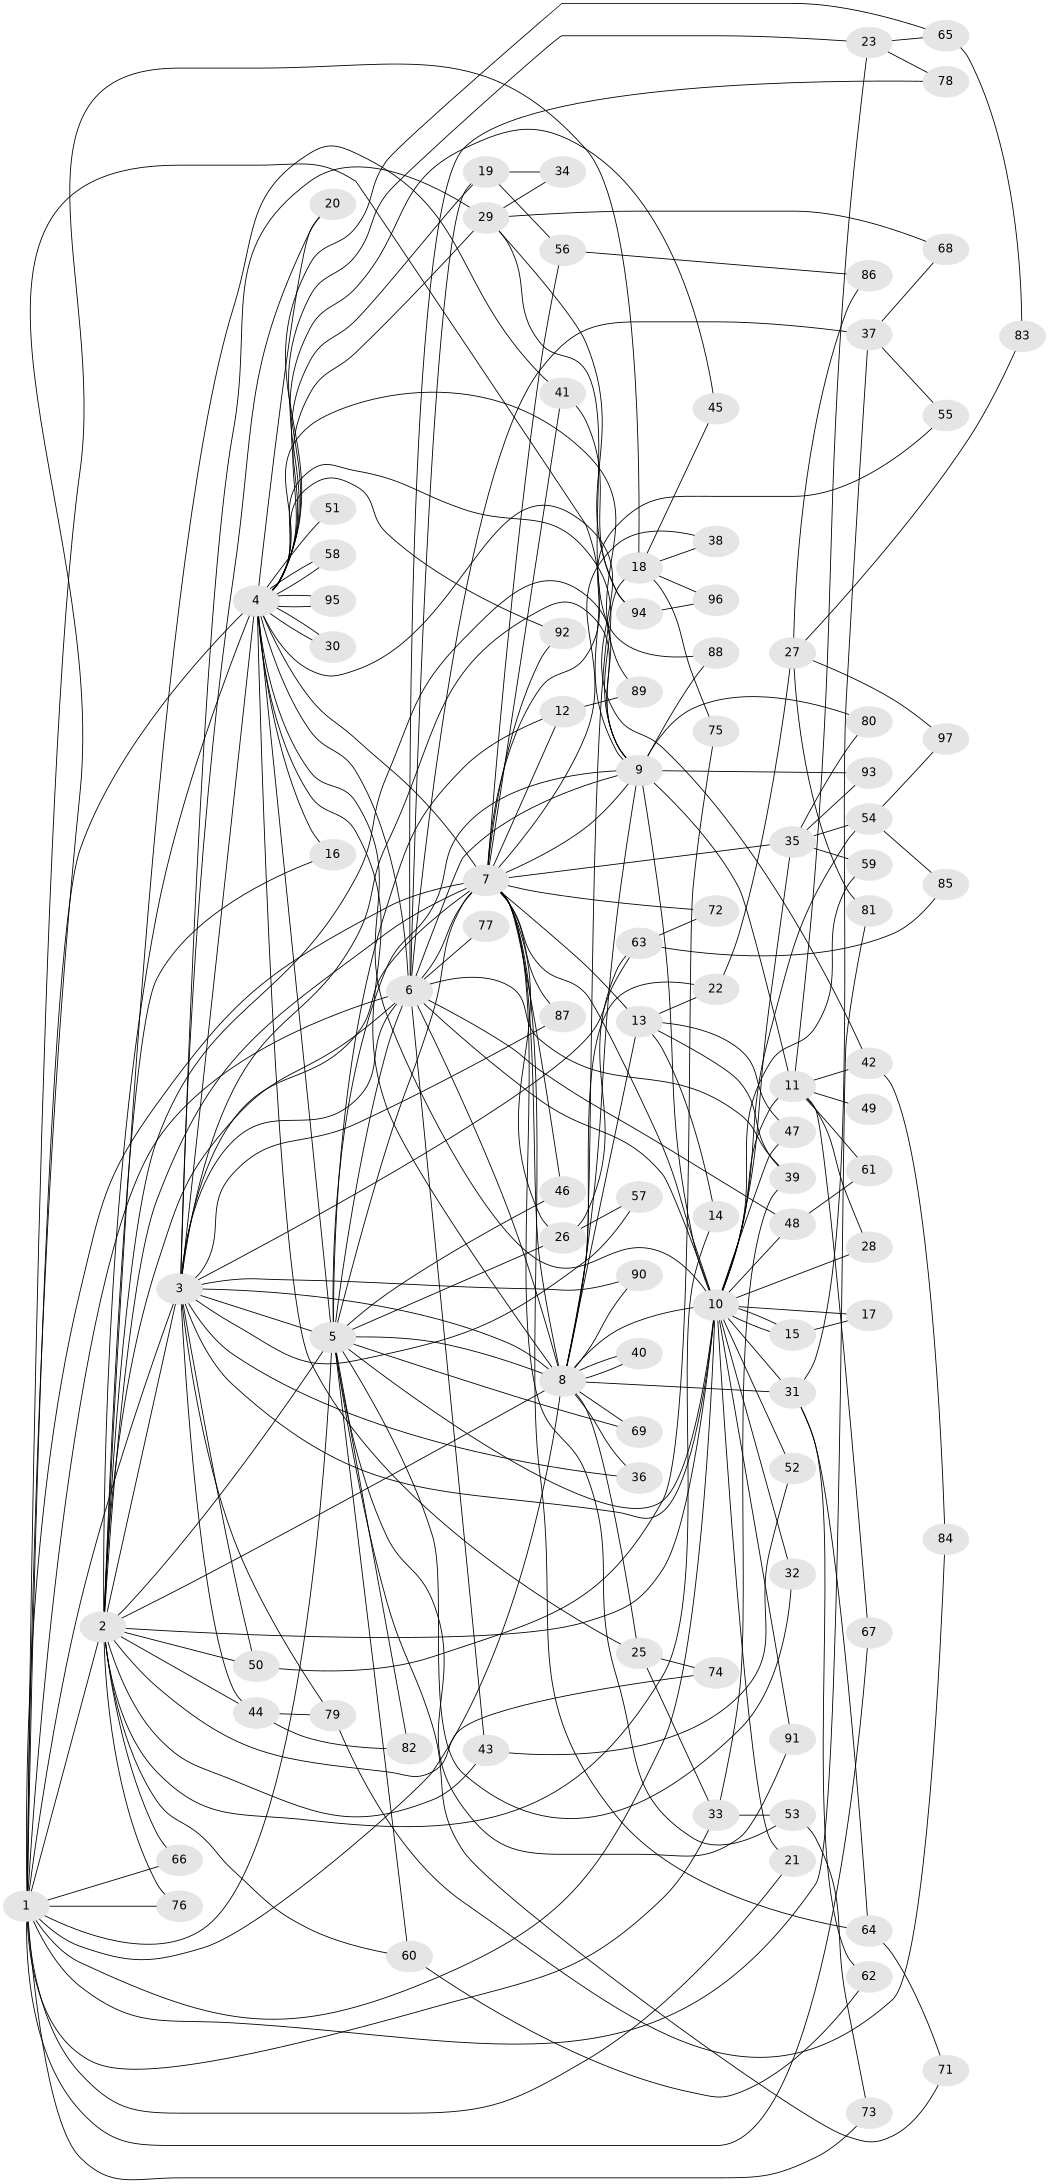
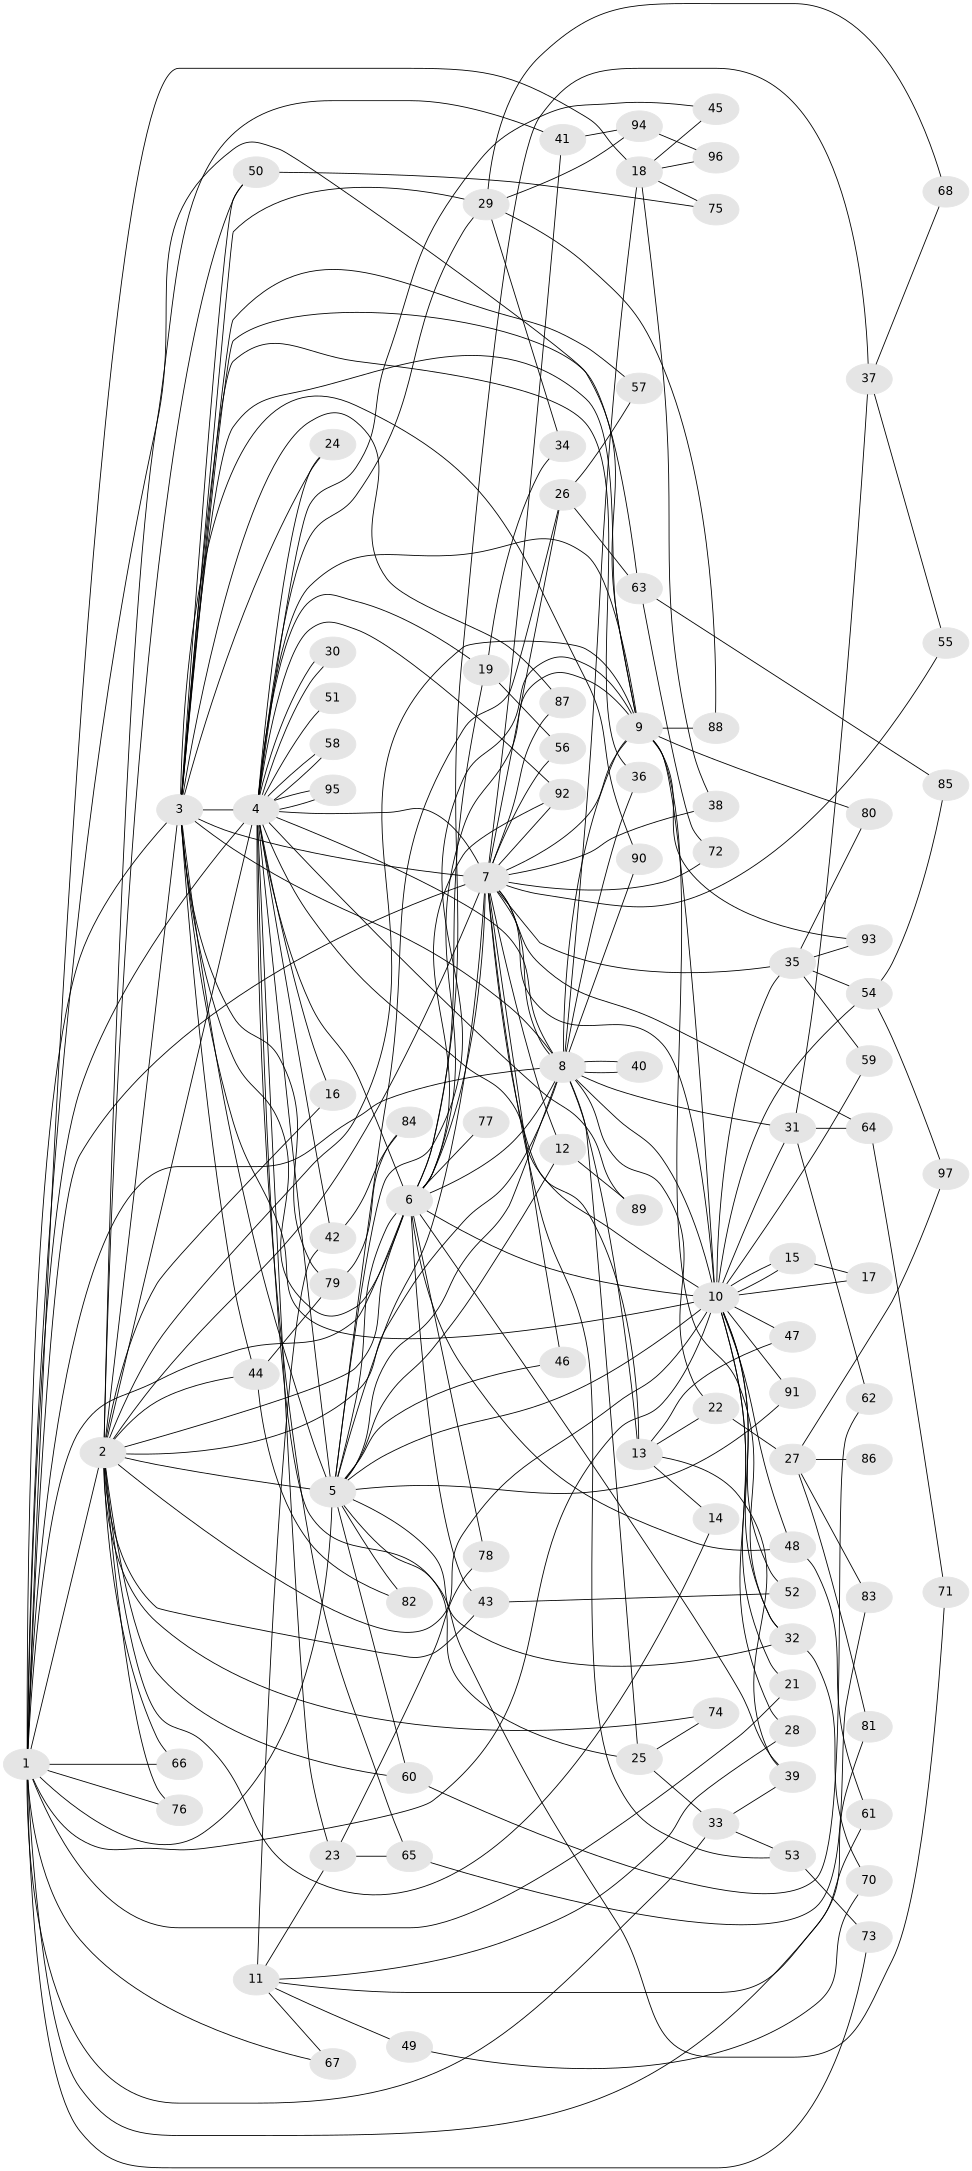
node "20": label "20" -> "24"
edge "56" -- "86": removed
edge "9" -- "11": now "9" -- "32"
edge "92" -- "6": added
edge "11" -- "10": removed
node "69": removed
node "70": added
